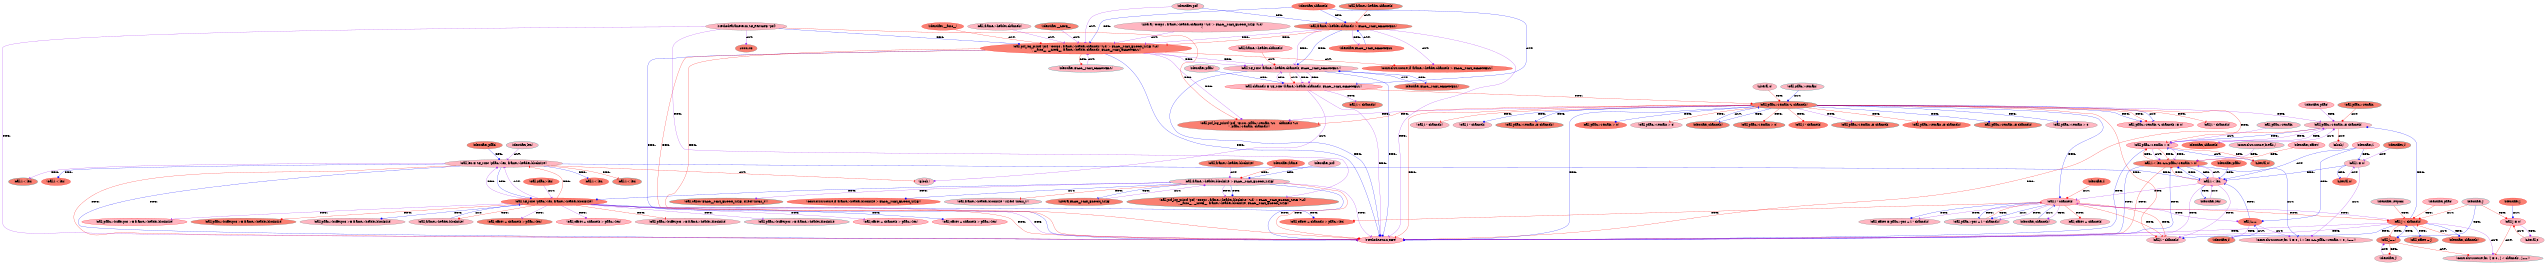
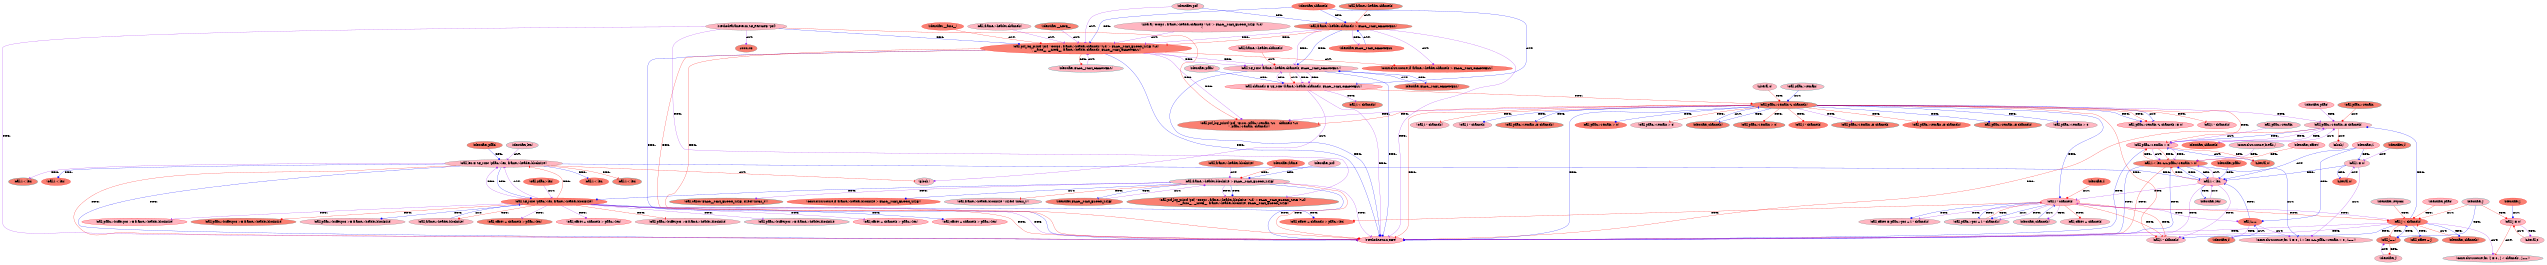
node "(Literal,FLAC__MAX_BLOCK_SIZE)": label "(Literal,FLAC__MAX_BLOCK_SIZE)" -> "(Identifier,FLAC__MAX_BLOCK_SIZE)"
edge "(Call,j++)" -> "(ControlStructure,for (j = 0 ; j < channels ; j++))": removed, label "AST:"
